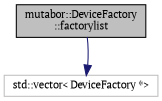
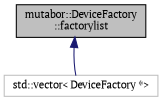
edge "mutabor::DeviceFactory ::factorylist" -> "std::vector< DeviceFactory *>": reversed
